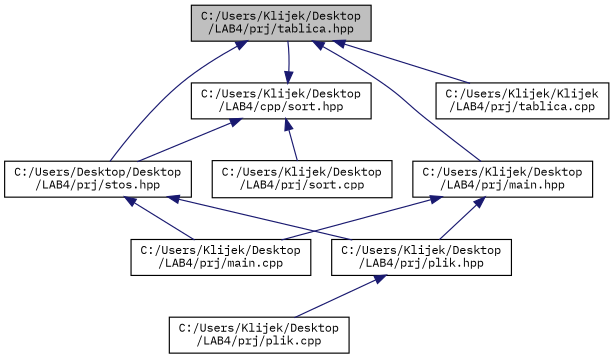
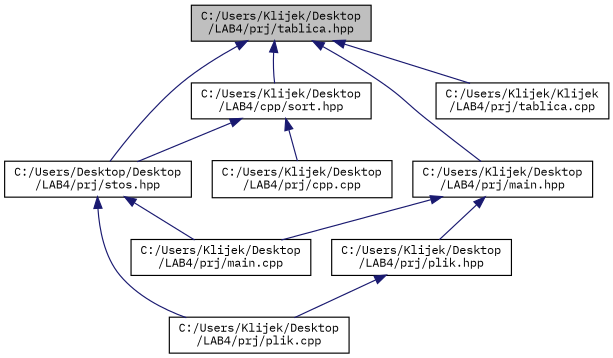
edge "C:/Users/Klijek/Desktop /LAB4/prj/tablica.hpp" -> "C:/Users/Klijek/Desktop /LAB4/cpp/sort.hpp": reversed
node "C:/Users/Klijek/Desktop /LAB4/prj/sort.cpp": label "C:/Users/Klijek/Desktop /LAB4/prj/sort.cpp" -> "C:/Users/Klijek/Desktop /LAB4/prj/cpp.cpp"
edge "C:/Users/Klijek/Desktop /LAB4/prj/plik.hpp" -> "C:/Users/Desktop/Desktop /LAB4/prj/stos.hpp": now "C:/Users/Klijek/Desktop /LAB4/prj/plik.cpp" -> "C:/Users/Desktop/Desktop /LAB4/prj/stos.hpp"
